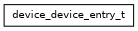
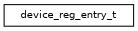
node "device_device_entry_t": label "device_device_entry_t" -> "device_reg_entry_t"
